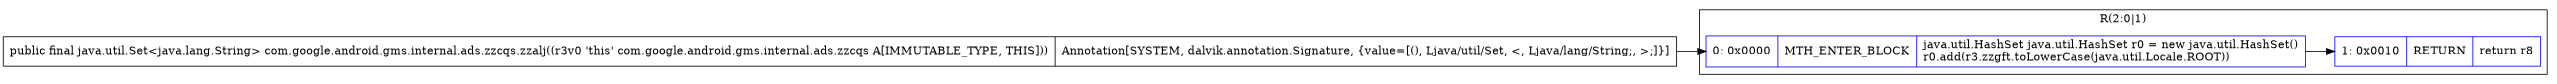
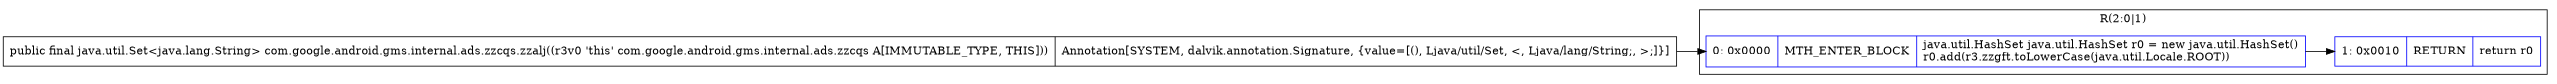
node "1: 0x0010": text "return r8" -> "return r0"
